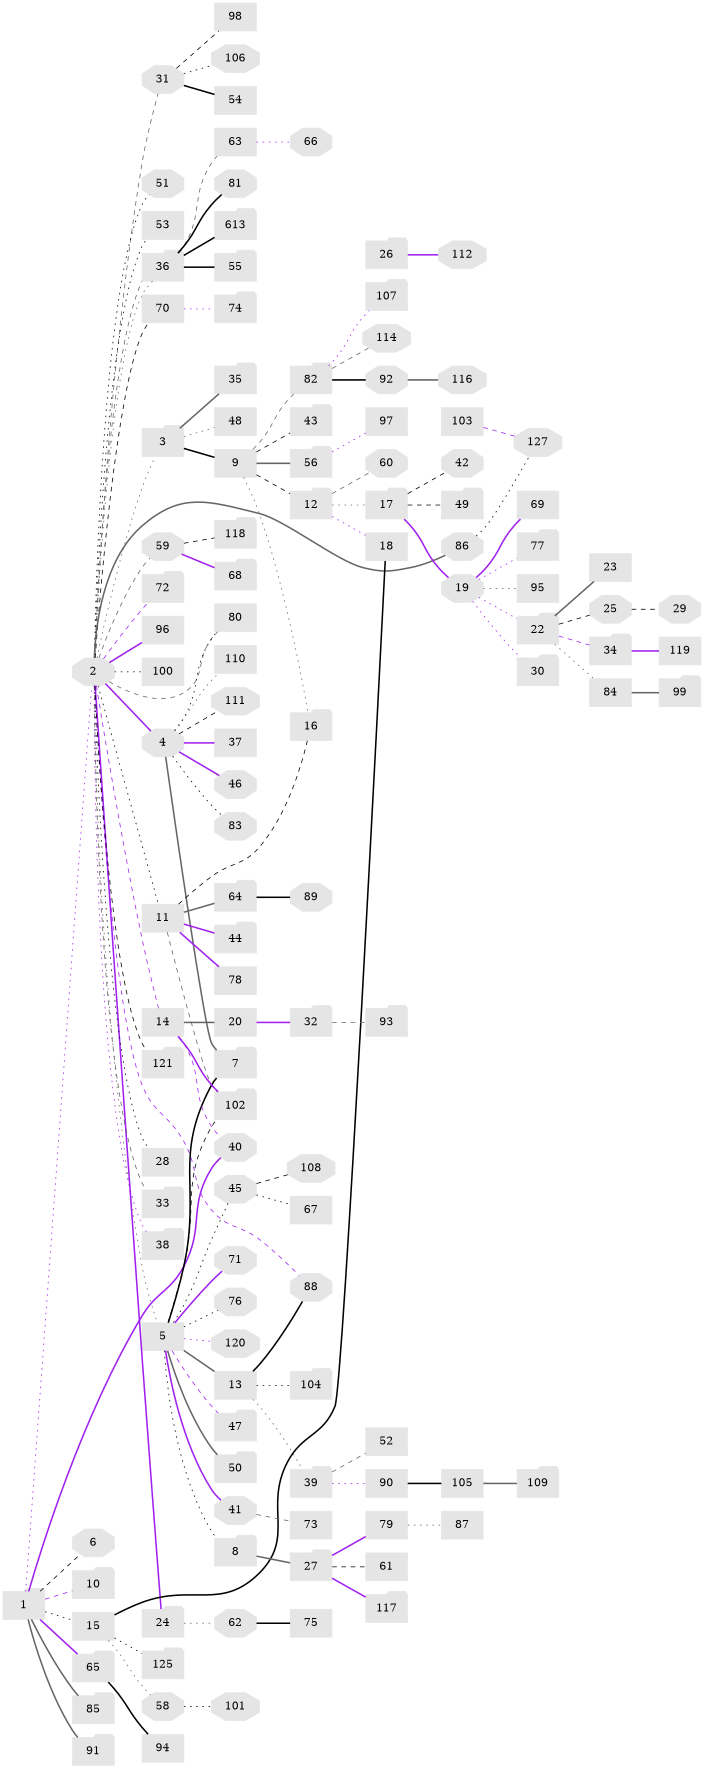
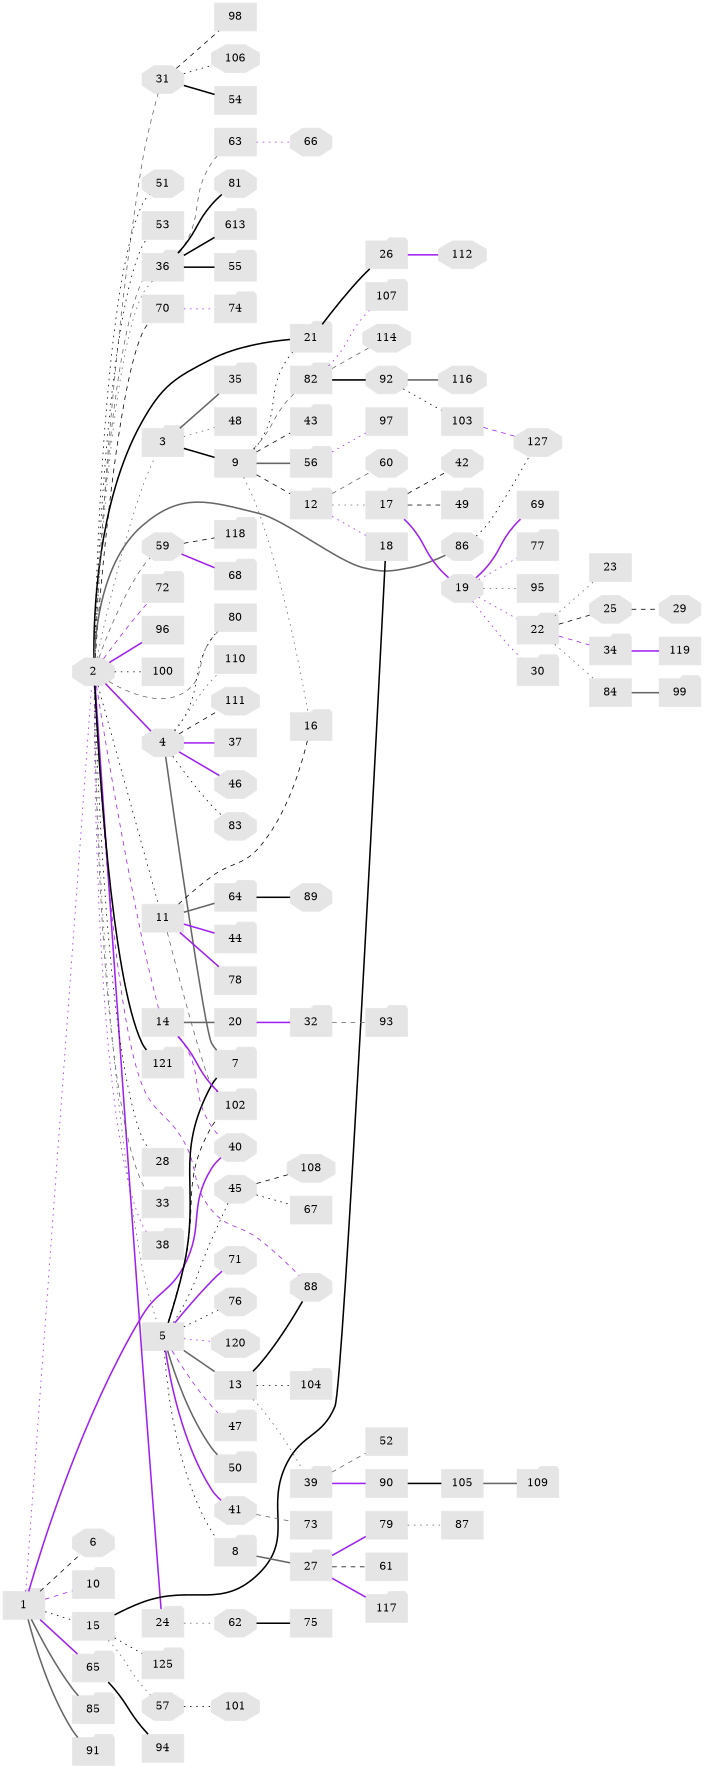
node "21": added
edge "92" -- "103": added
edge "23" -- "22": style bold -> dotted
edge "2" -- "121": style dashed -> bold
edge "39" -- "90": style dotted -> bold
node "58": label "58" -> "57"
